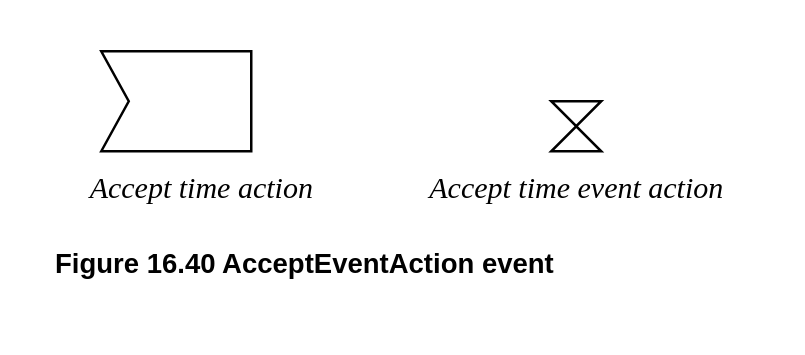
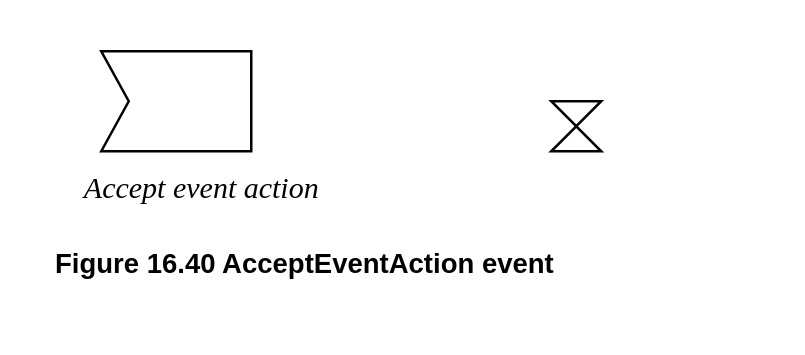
node "Accept time action": label "Accept time action" -> "Accept event action"
node "Accept time event action": removed
